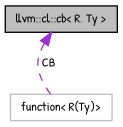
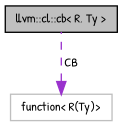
edge "function< R(Ty)>" -> "llvm::cl::cb< R, Ty >": reversed
